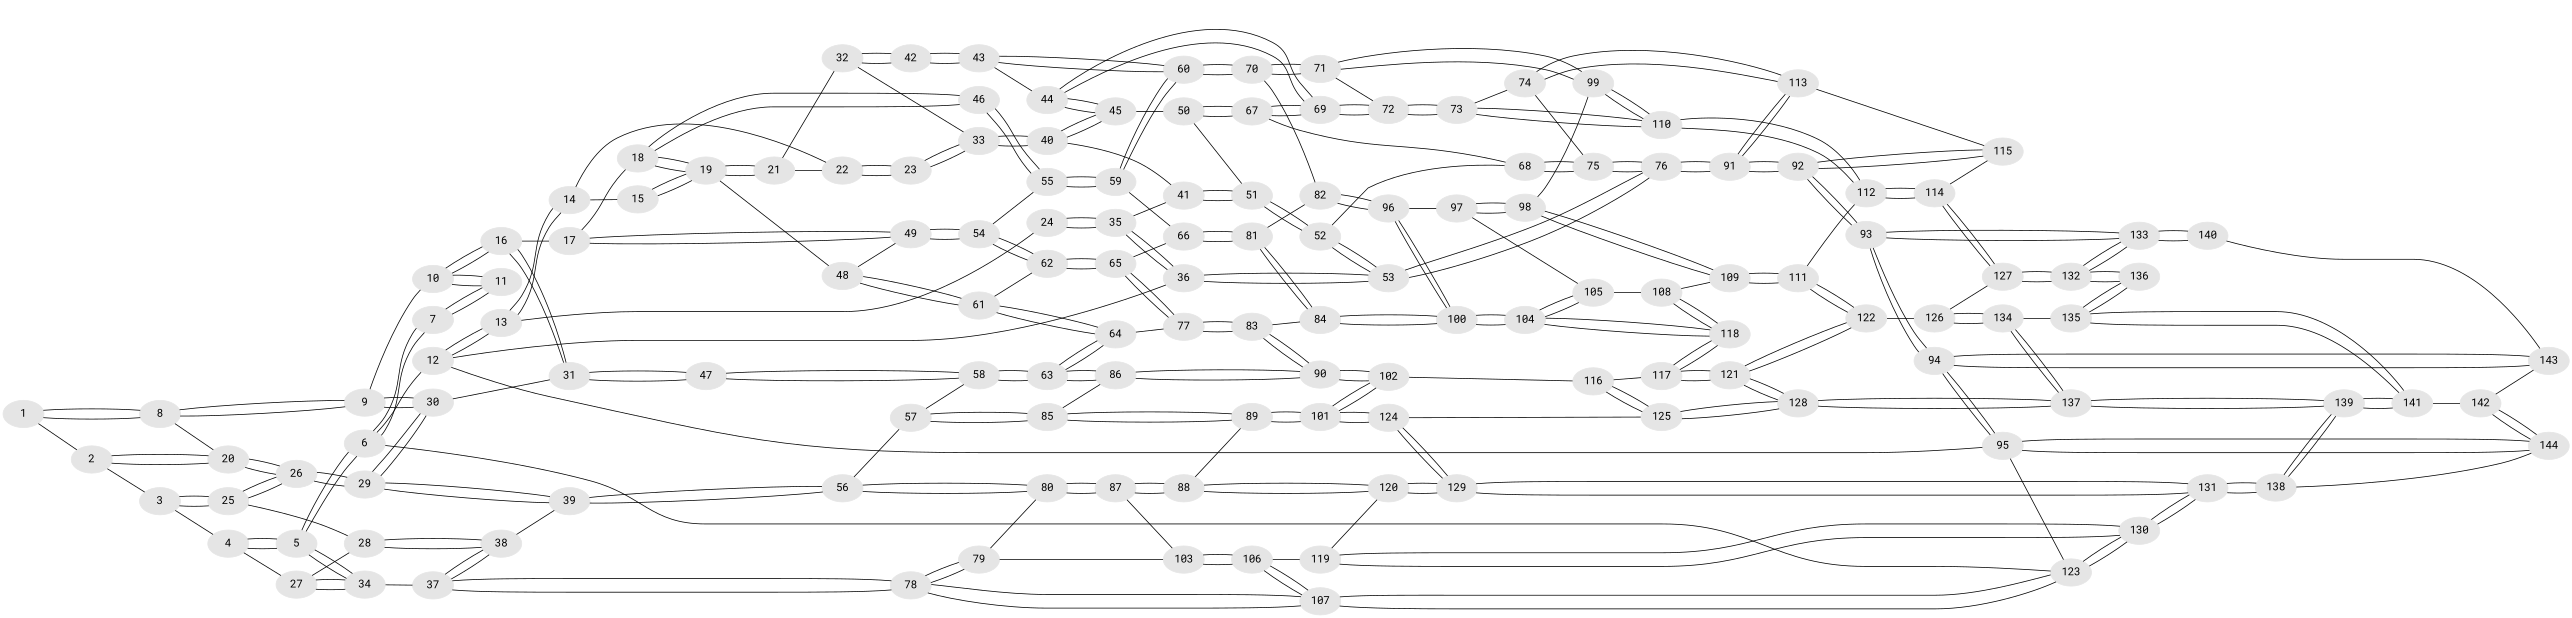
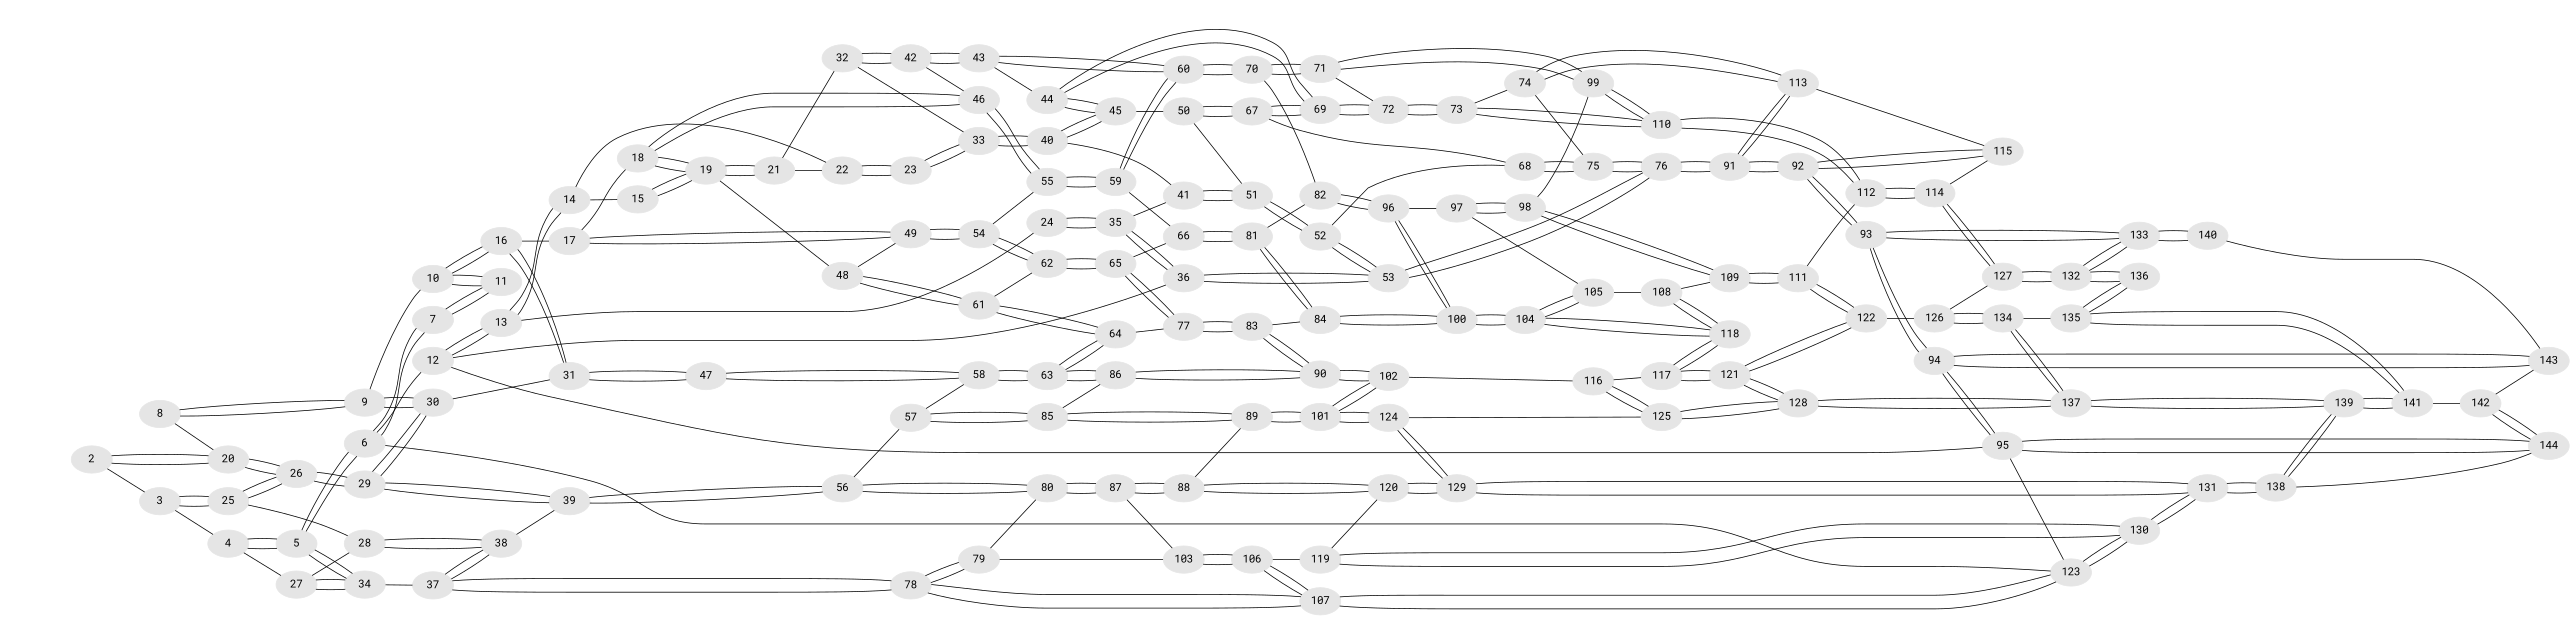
edge "42" -- "46": added
node "1": removed
